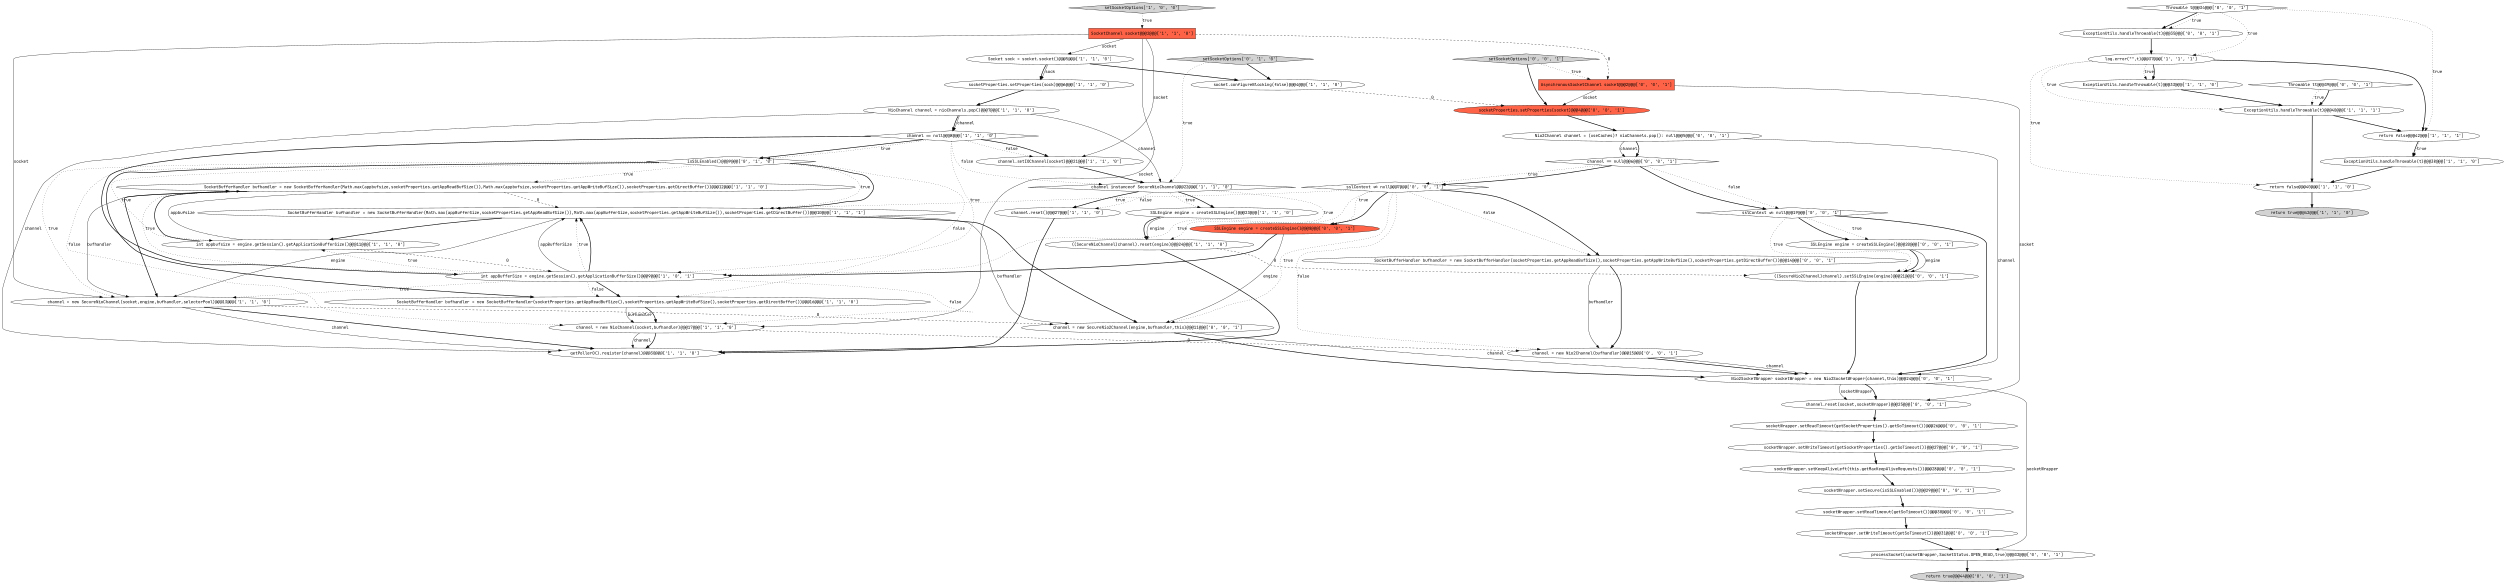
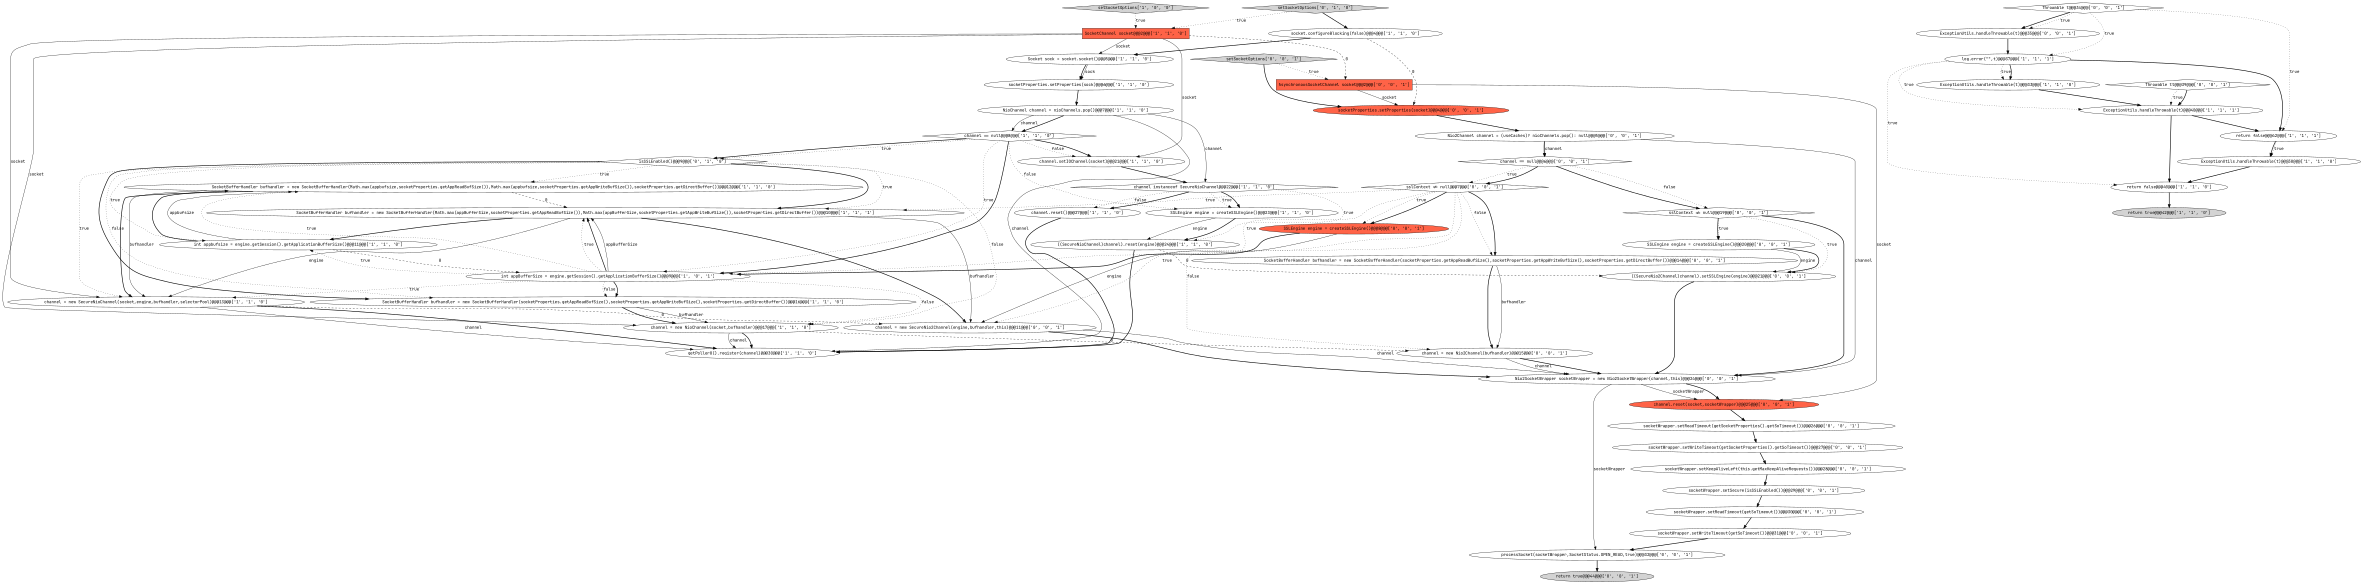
edge "Socket sock = socket.socket()@@@5@@@['1', '1', '0']" -> "socket.configureBlocking(false)@@@4@@@['1', '1', '0']": reversed
edge "setSocketOptions['0', '1', '0']" -> "channel instanceof SecureNioChannel@@@22@@@['1', '1', '0']": now "setSocketOptions['0', '1', '0']" -> "SocketChannel socket@@@2@@@['1', '1', '0']"
edge "channel == null@@@8@@@['1', '1', '0']" -> "channel instanceof SecureNioChannel@@@22@@@['1', '1', '0']": now "channel == null@@@8@@@['1', '1', '0']" -> "SSLEngine engine = createSSLEngine()@@@23@@@['1', '1', '0']"
node "channel.reset(socket,socketWrapper)@@@25@@@['0', '0', '1']": fillcolor white -> tomato
